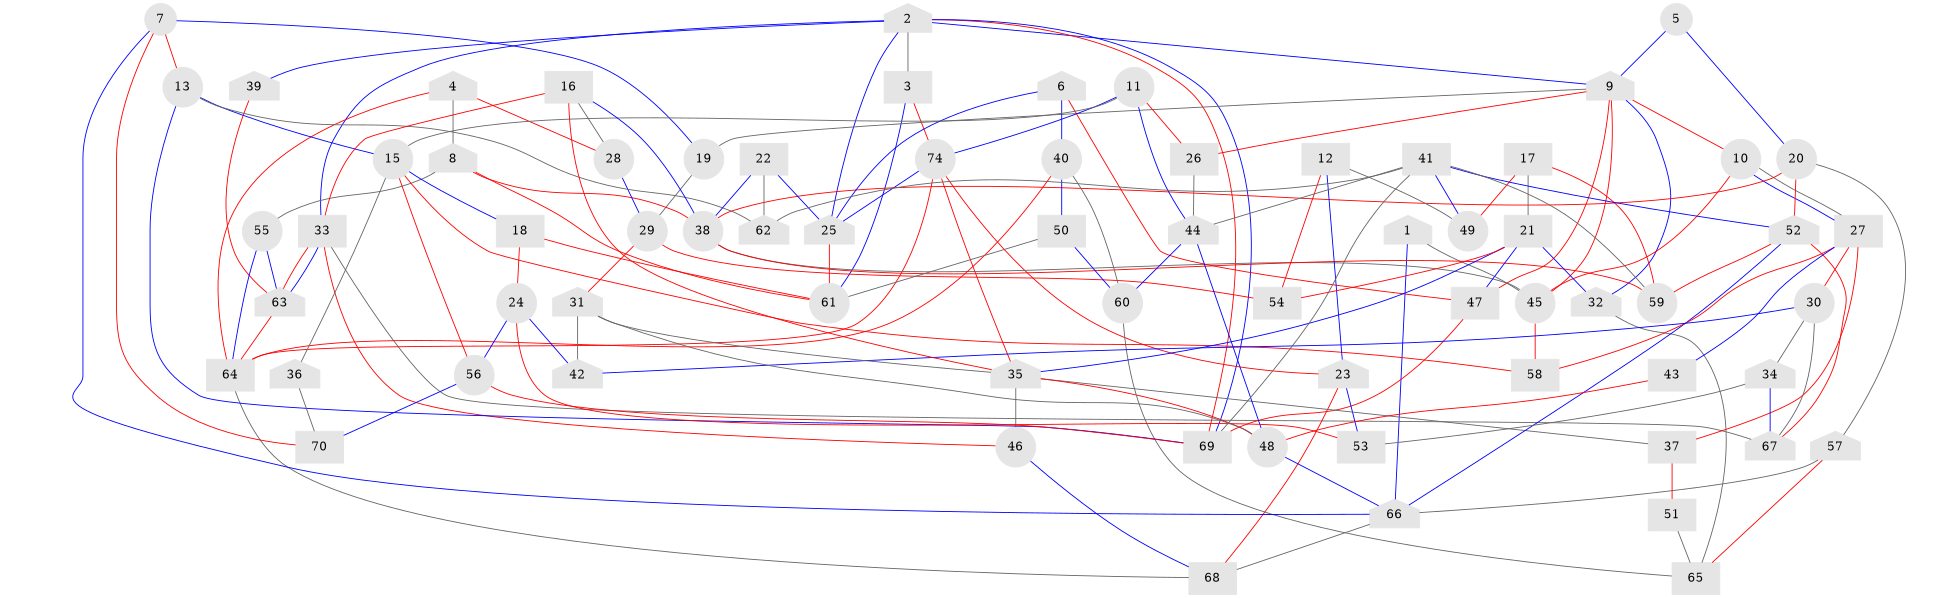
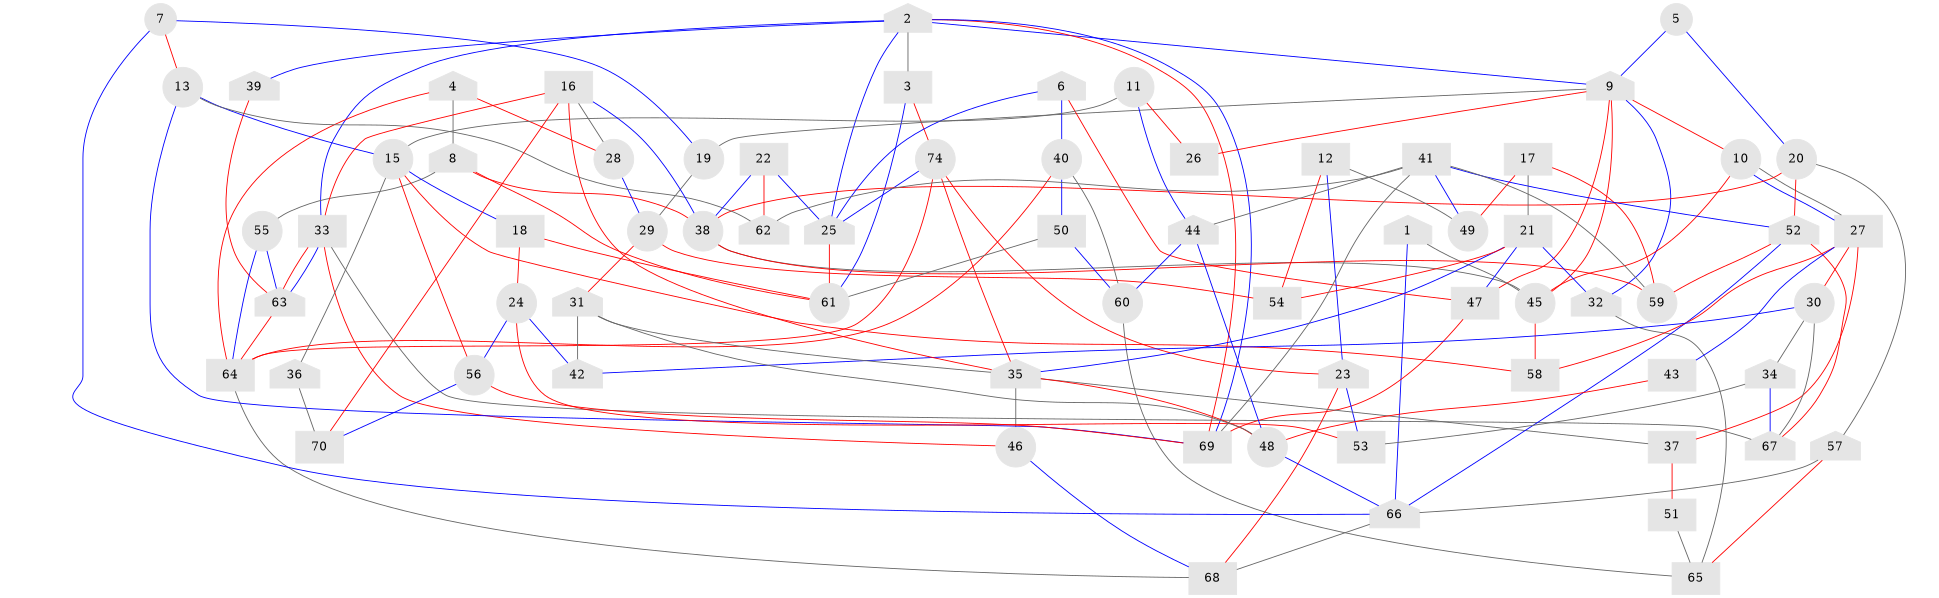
edge "11" -- "74": removed
edge "22" -- "62": color gray40 -> red
edge "26" -- "44": removed
edge "7" -- "70": now "16" -- "70"
